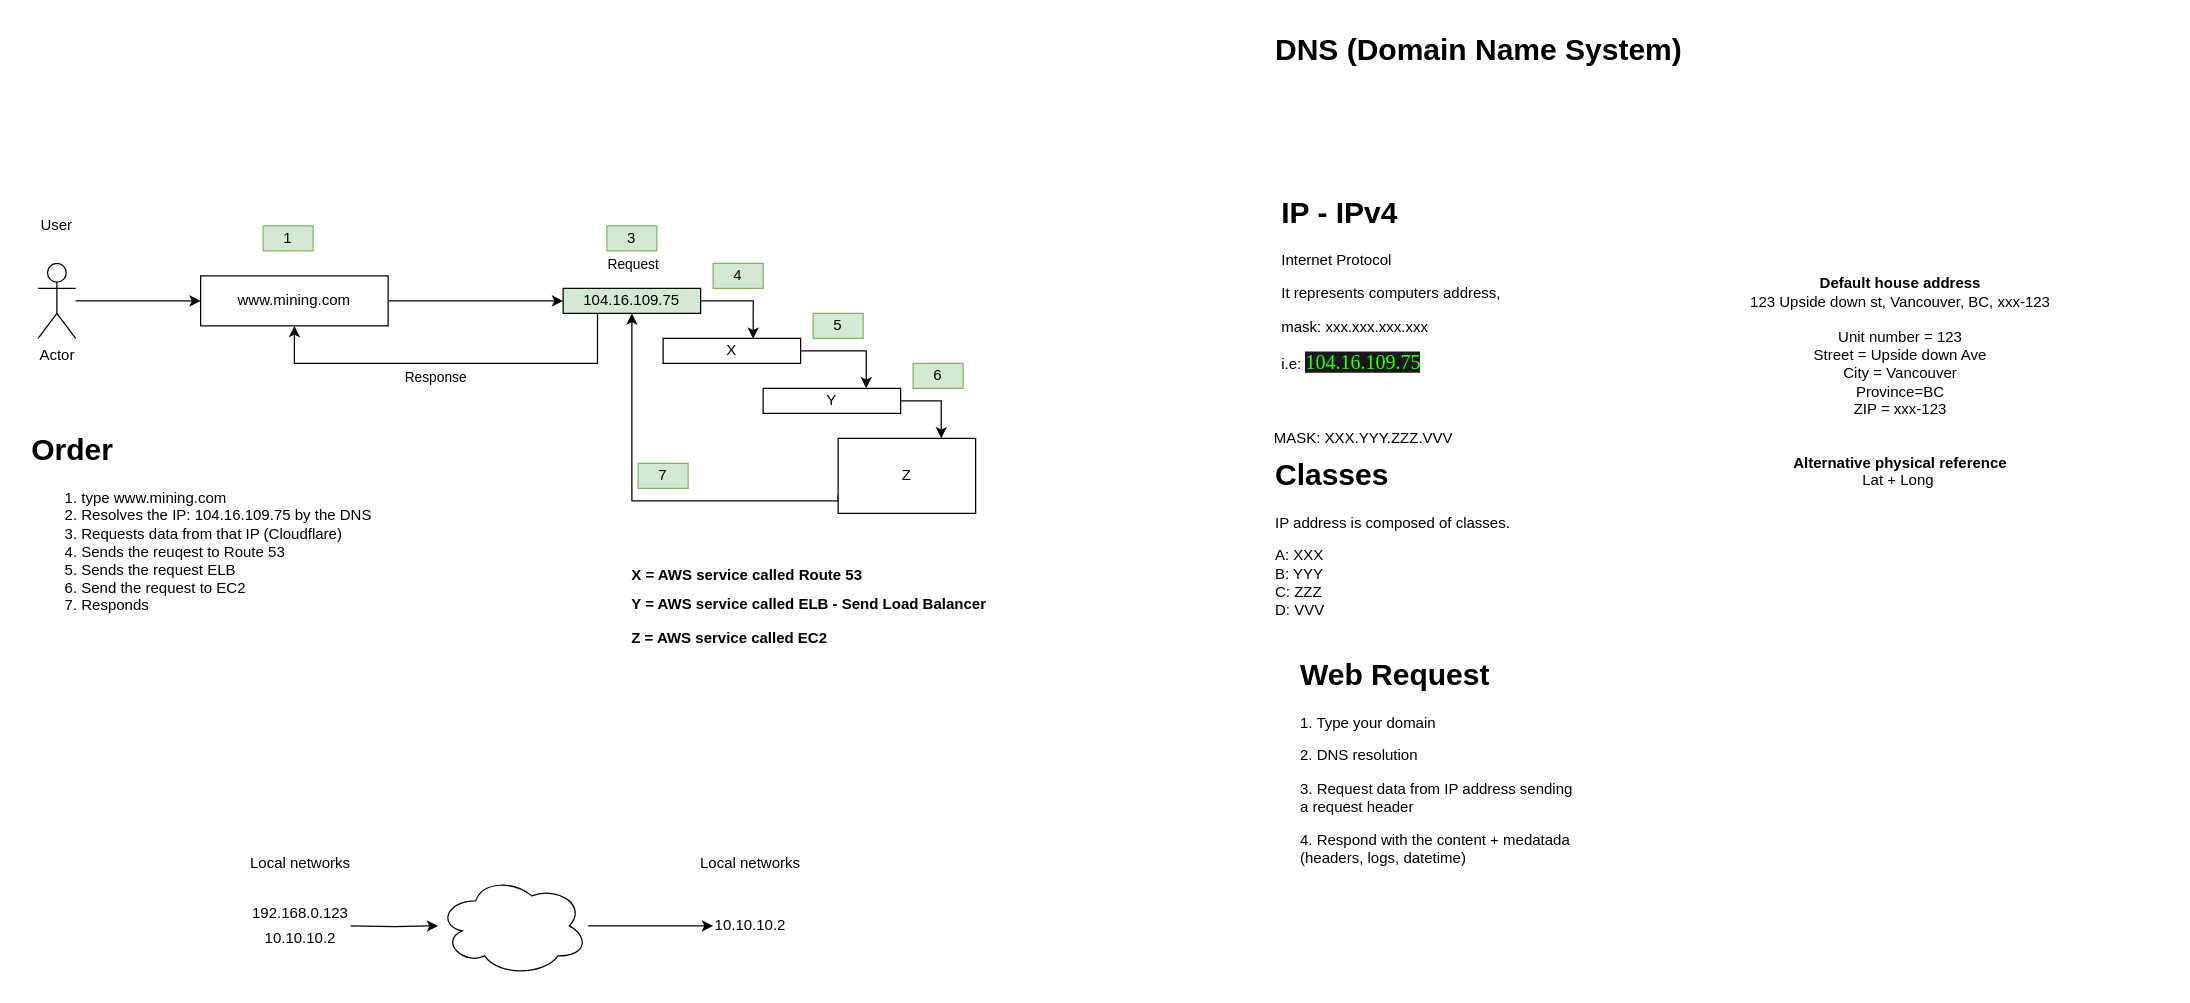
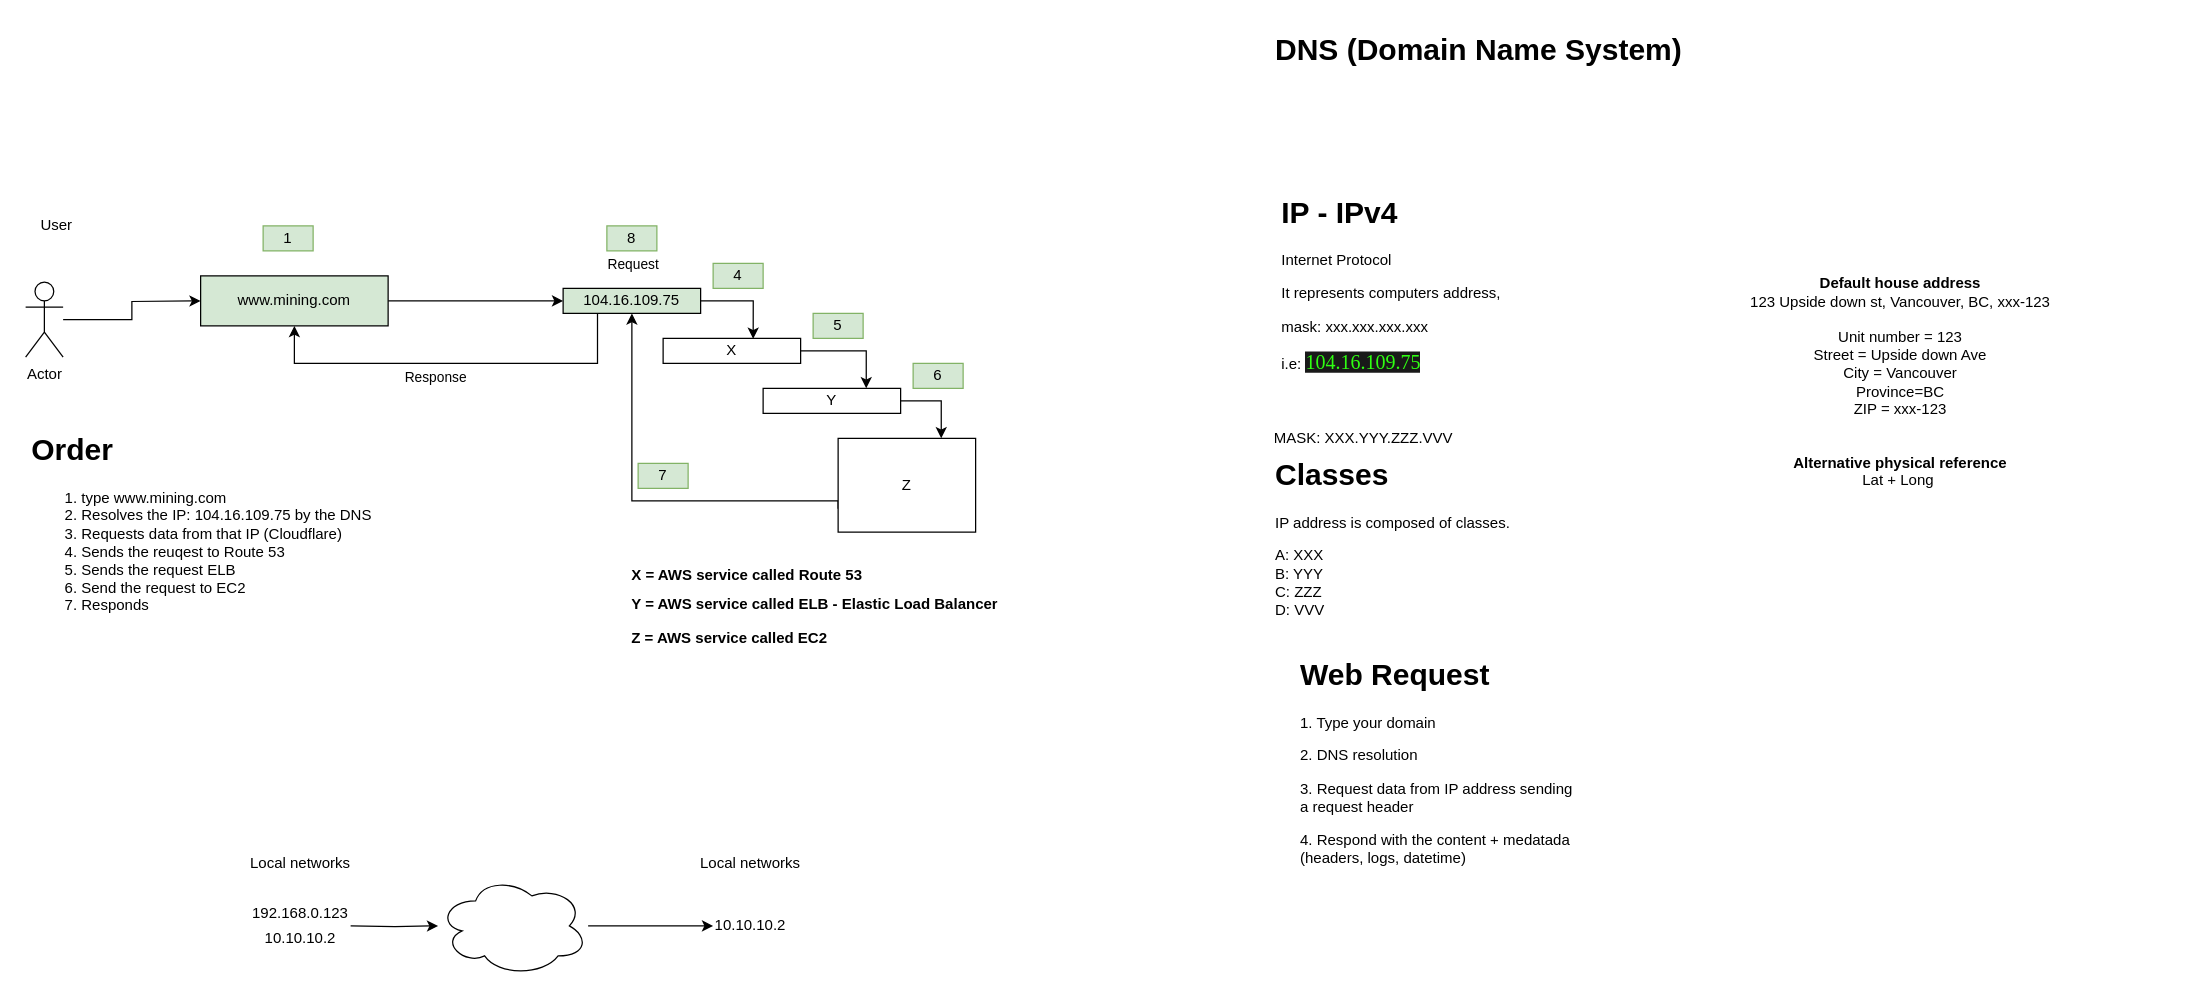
node "3": label "3" -> "8"
node "Actor": moved (57, 301) -> (44, 319)
node "www.mining.com": fillcolor #ffffff -> #d5e8d4
node "Z": size 138x75 -> 138x94
node "Y = AWS service called ELB - Send Load Balancer": label "Y = AWS service called ELB - Send Load Balancer" -> "Y = AWS service called ELB - Elastic Load Balancer"
